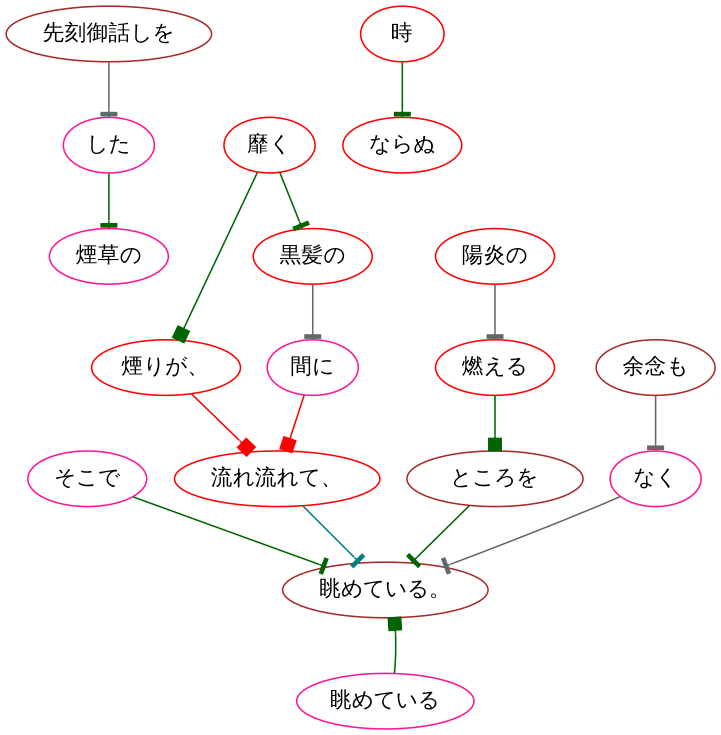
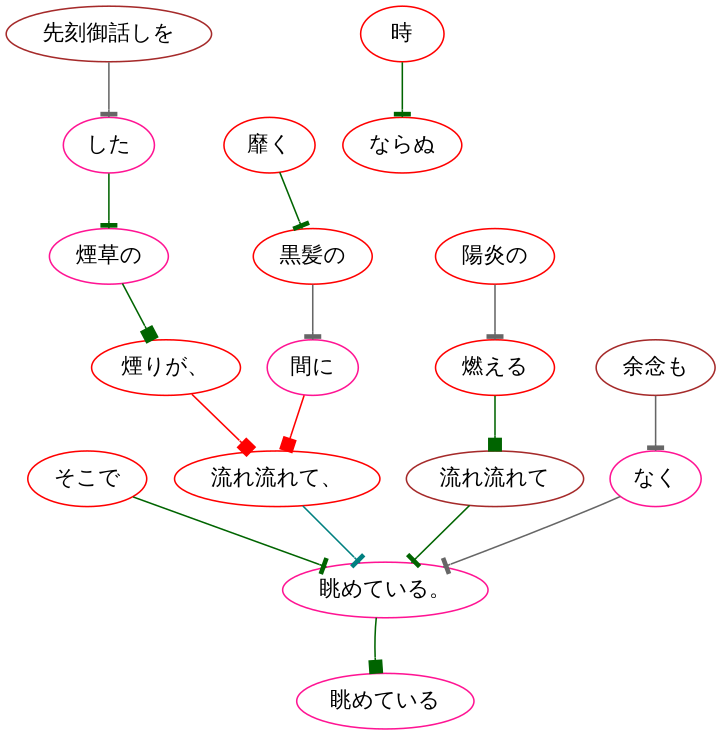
edge "靡く" -> "煙りが、": now "煙草の" -> "煙りが、"
node "そこで": color deeppink -> red
node "ところを": label "ところを" -> "流れ流れて"
node "眺めている。": color brown -> deeppink
edge "眺めている" -> "眺めている。": reversed
